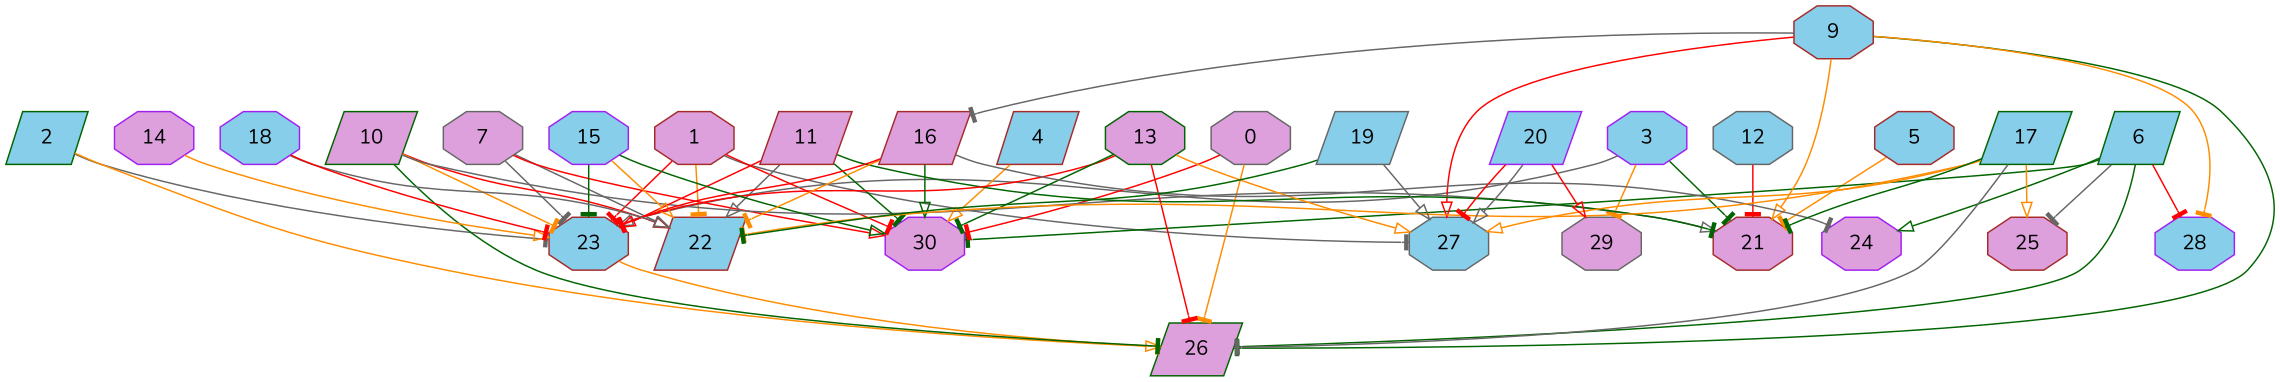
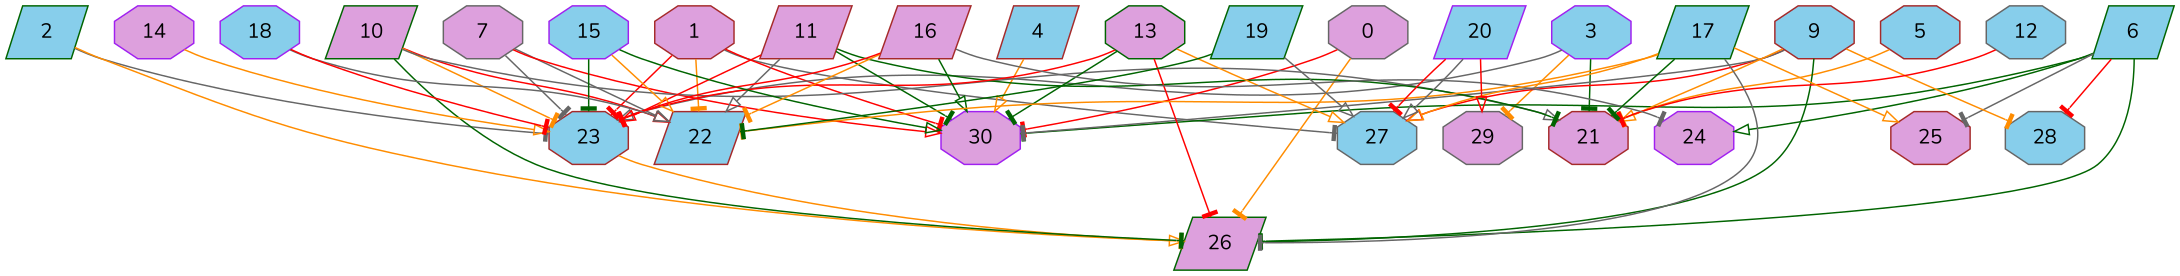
edge "9" -> "16": now "9" -> "30"
node "19": color gray40 -> darkgreen
node "28": color purple -> gray40
